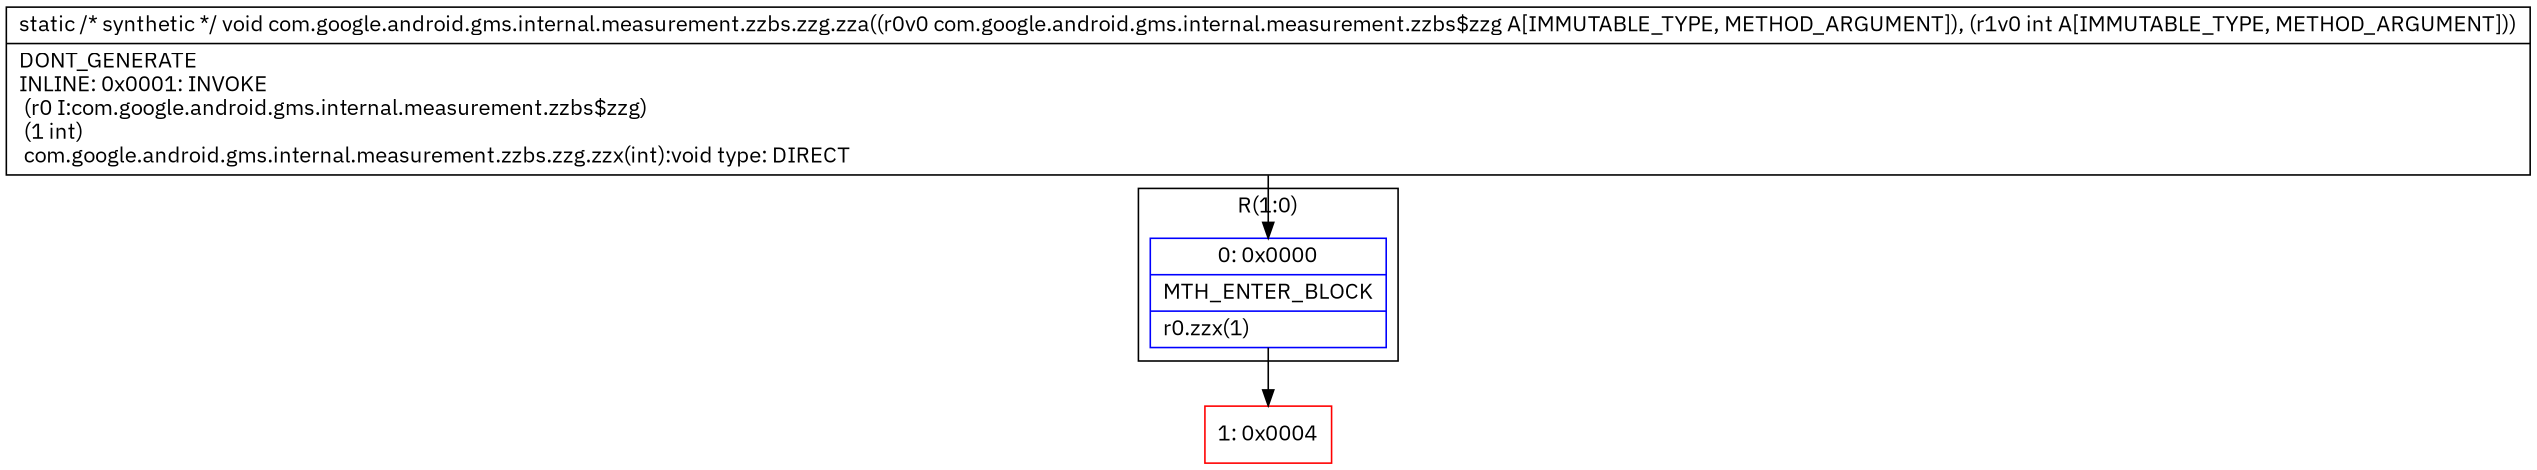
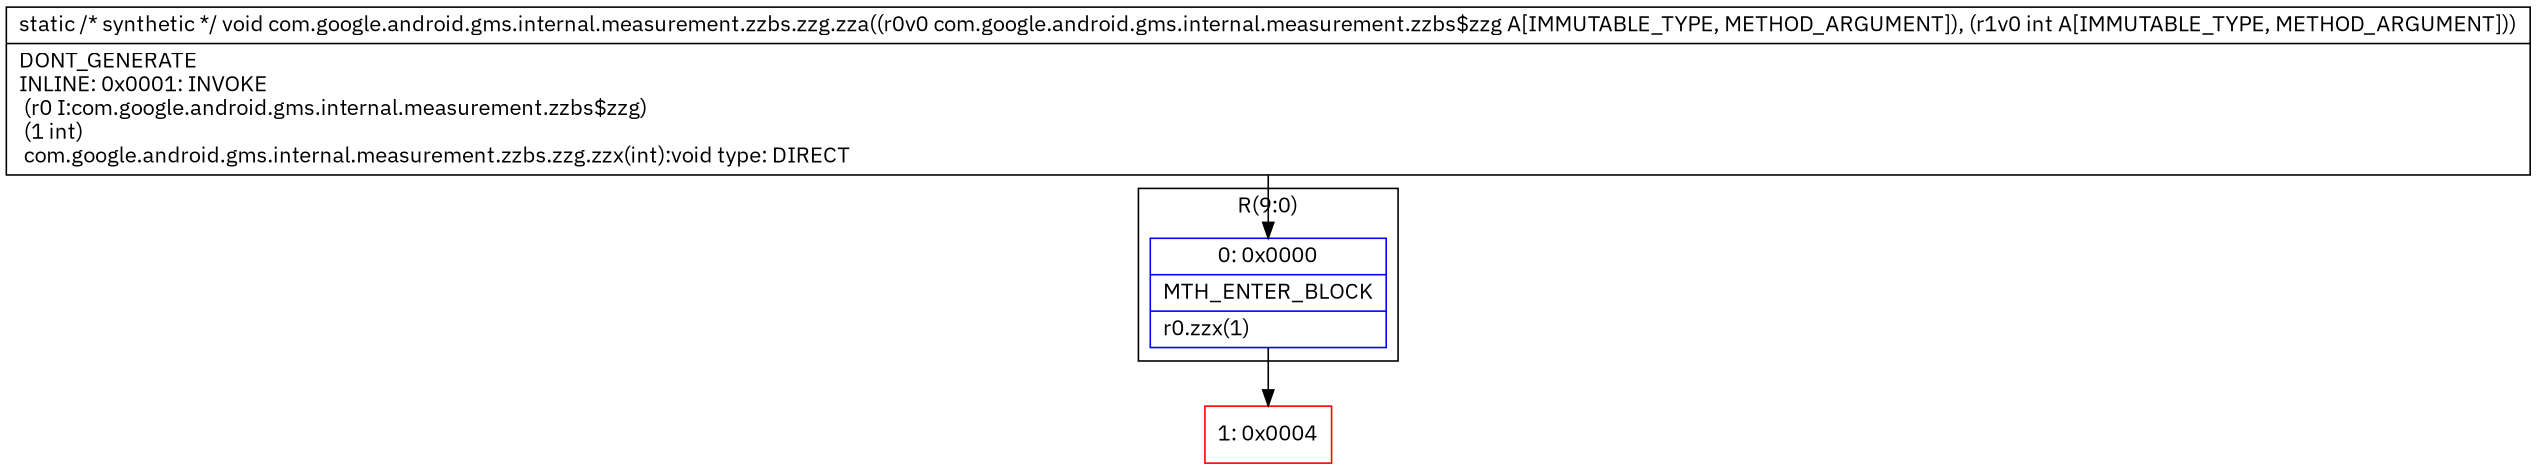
cluster "R(1:0)": label "R(1:0)" -> "R(9:0)"
